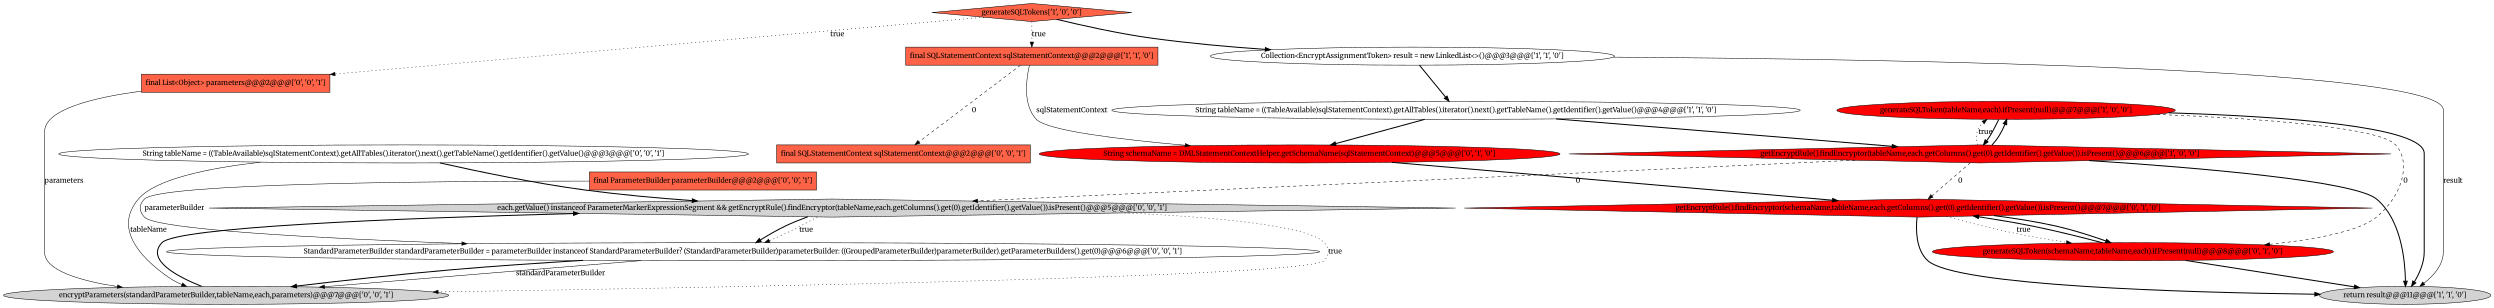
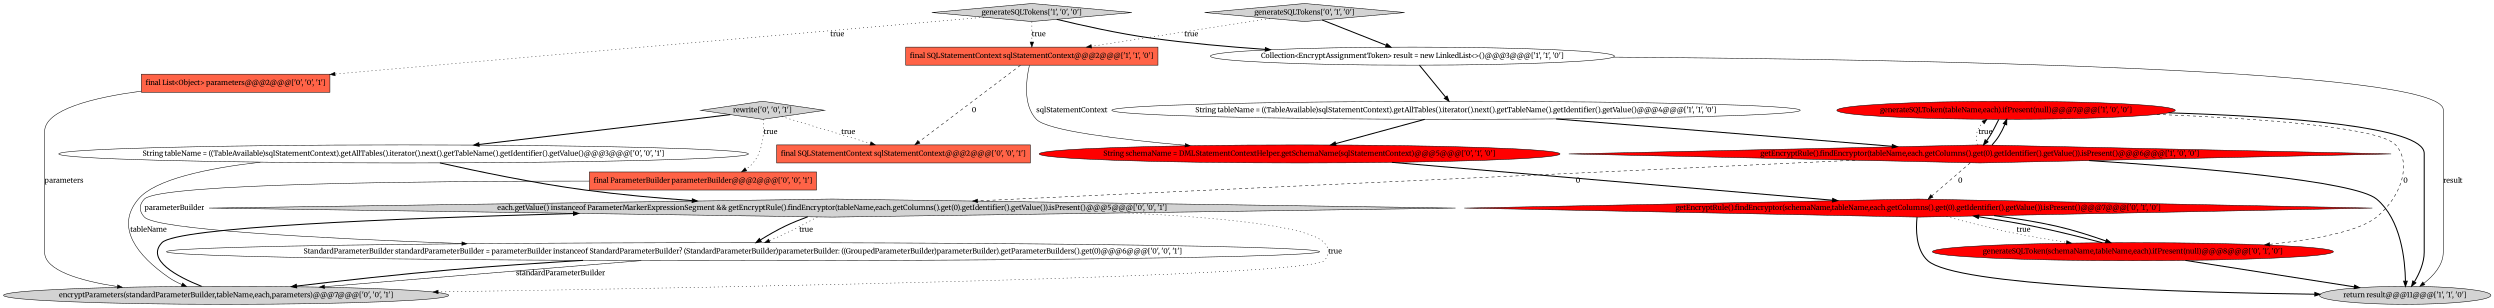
node "generateSQLTokens['1', '0', '0']": fillcolor tomato -> lightgray
node "generateSQLTokens['0', '1', '0']": added
node "rewrite['0', '0', '1']": added
